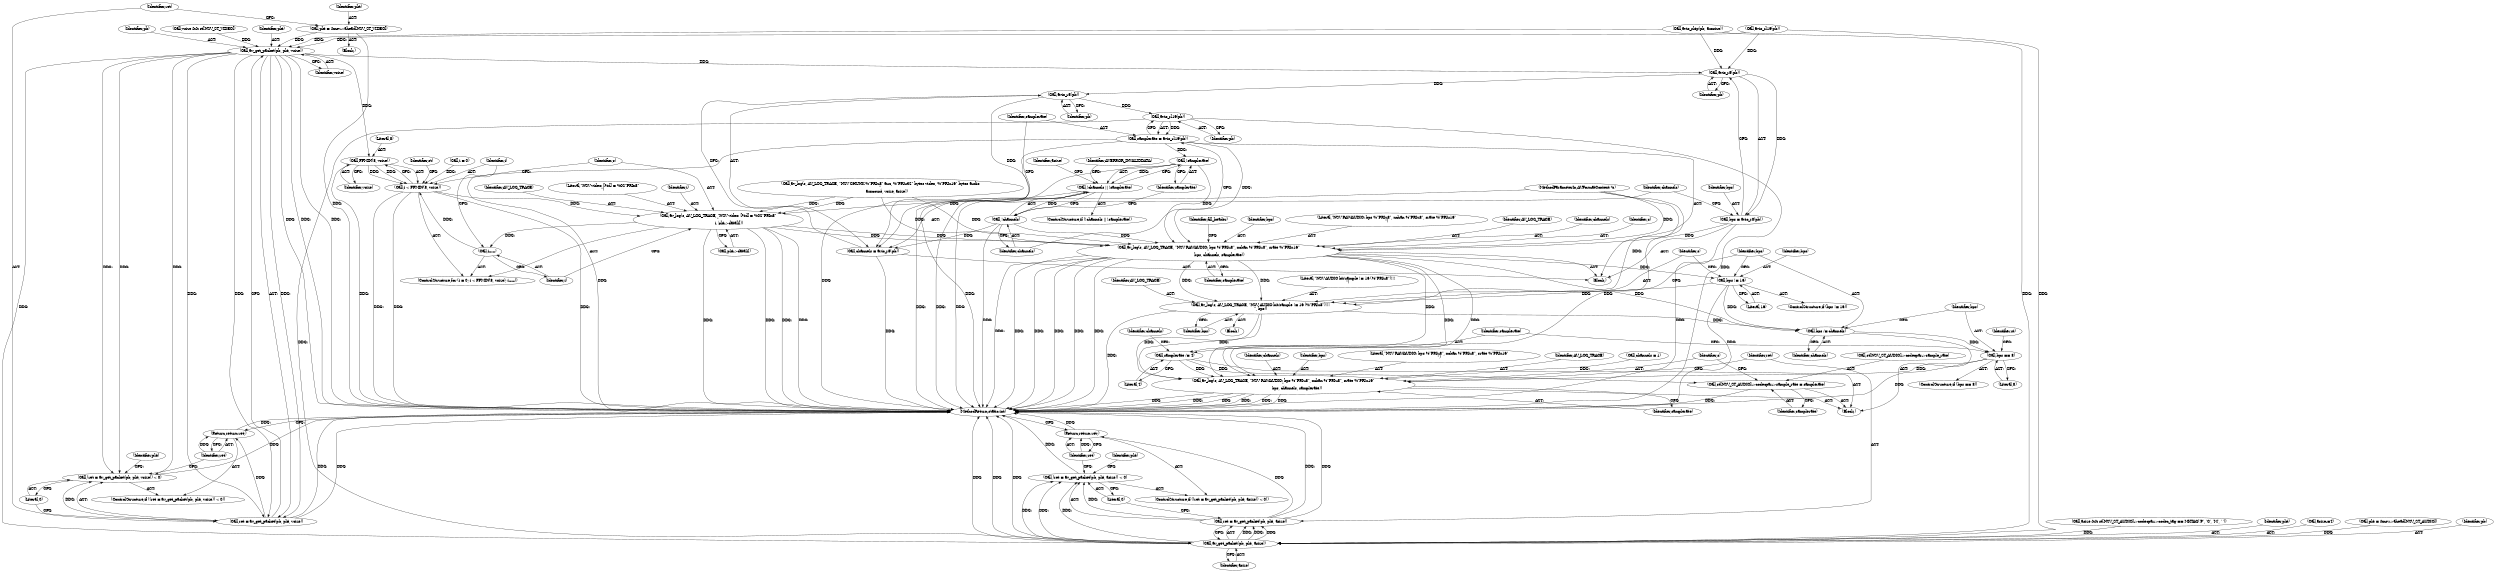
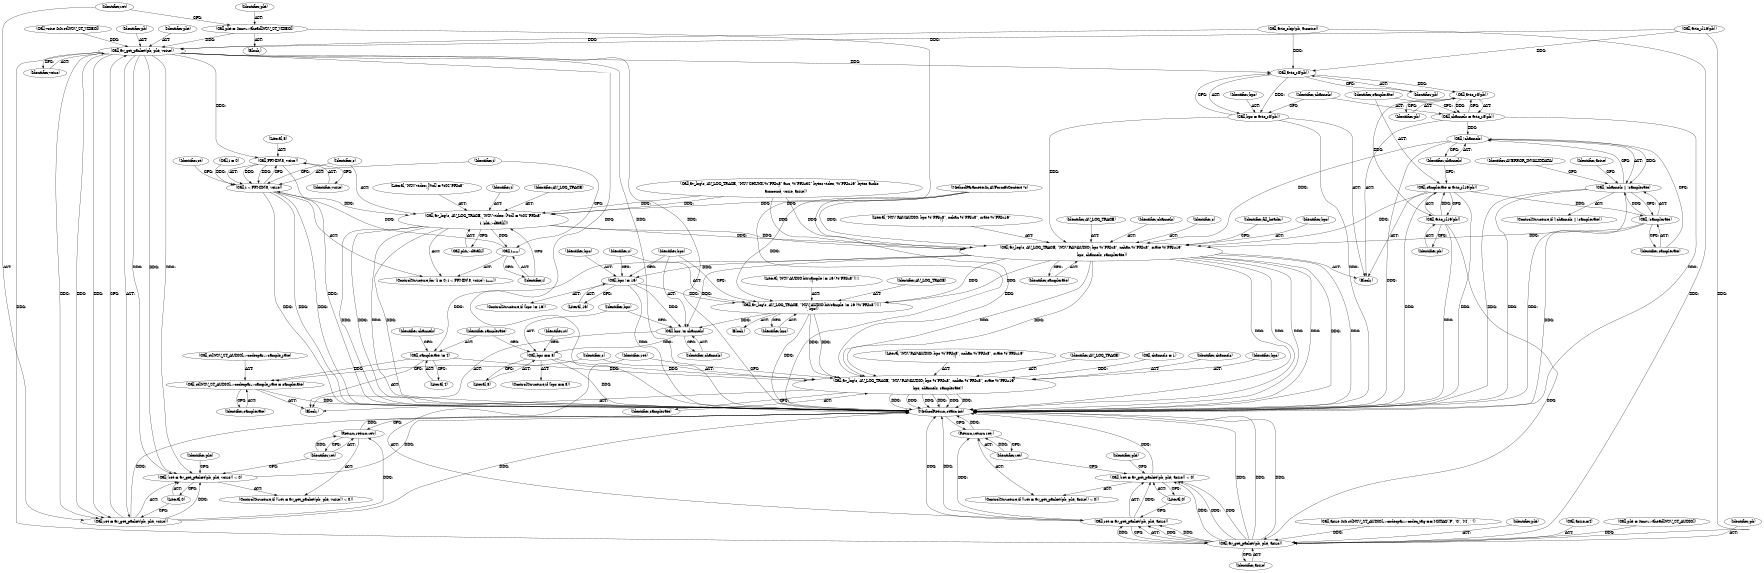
edge "(Call,!channels)" -> "(Call,channels = avio_r8(pb))": reversed
